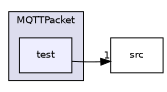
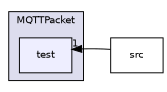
edge "test" -> "src": reversed
